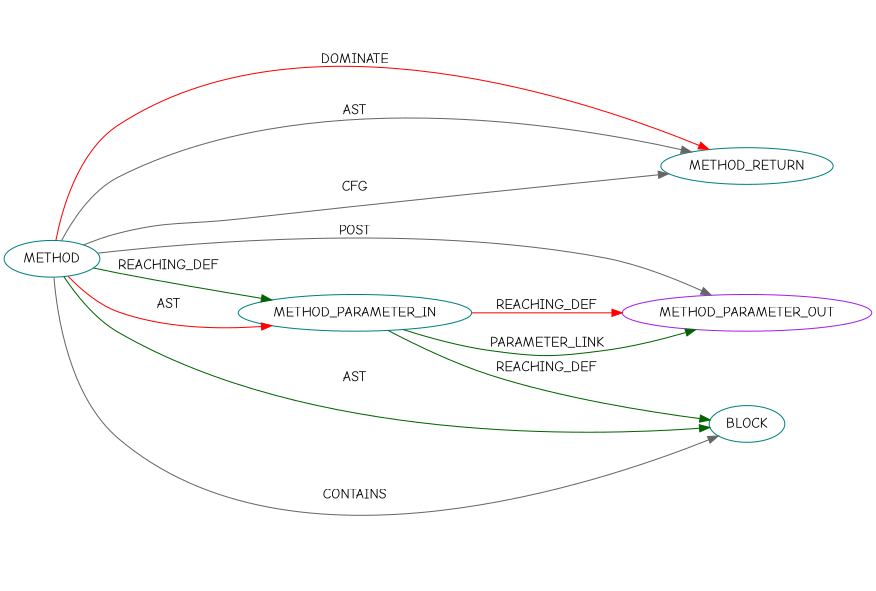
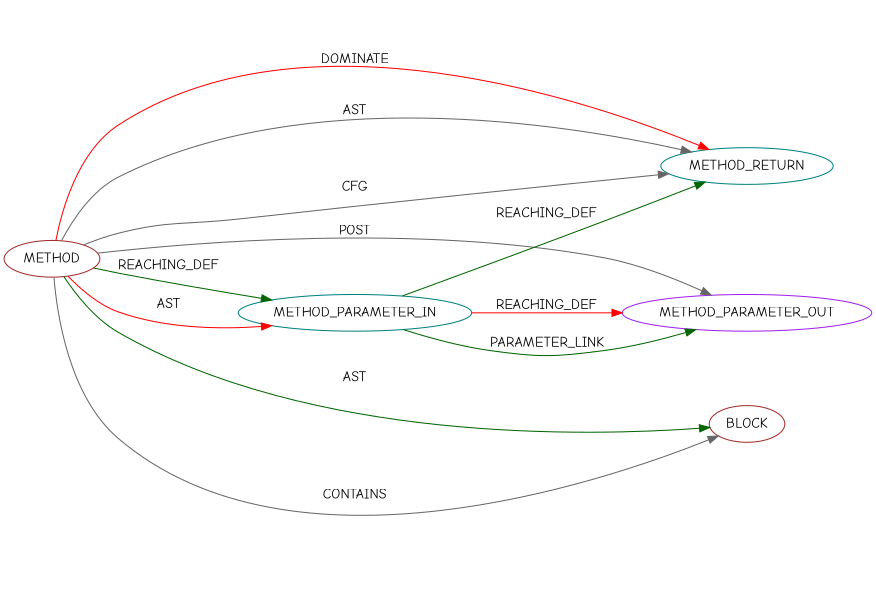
node "METHOD": color teal -> brown
edge "METHOD_PARAMETER_IN" -> "BLOCK": now "METHOD_PARAMETER_IN" -> "METHOD_RETURN"
node "BLOCK": color teal -> brown
